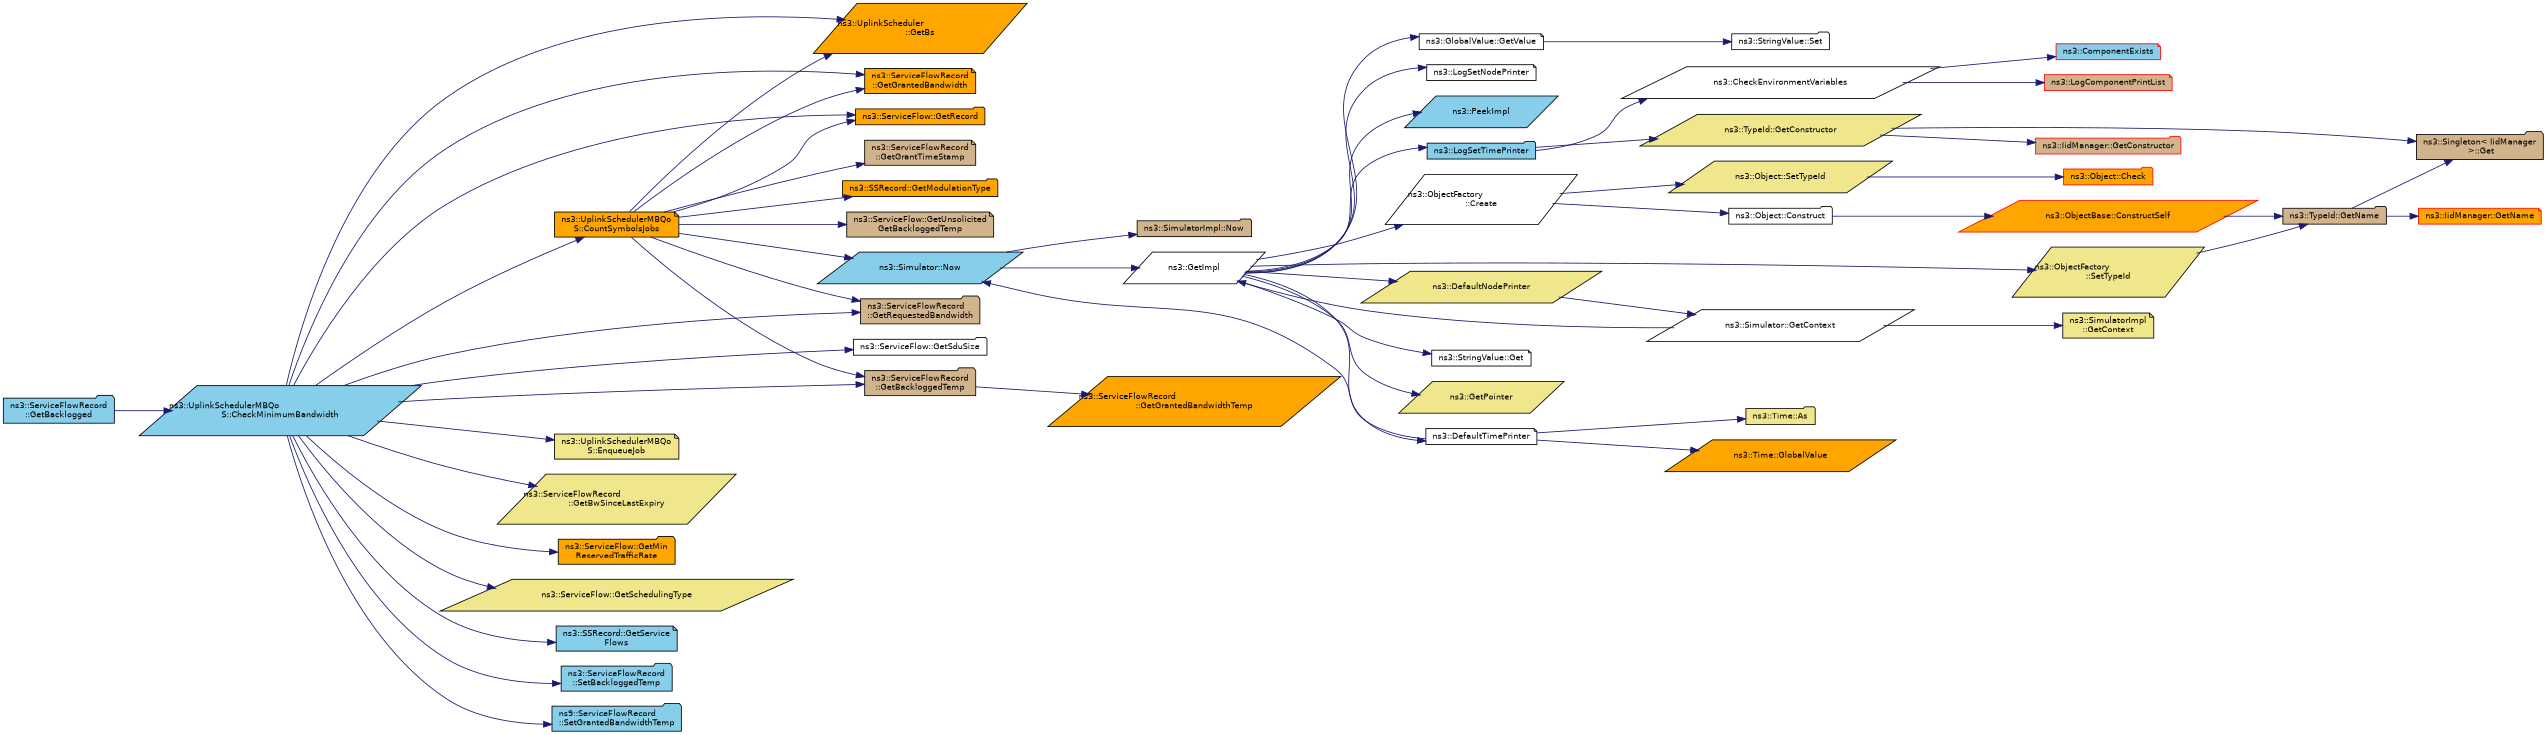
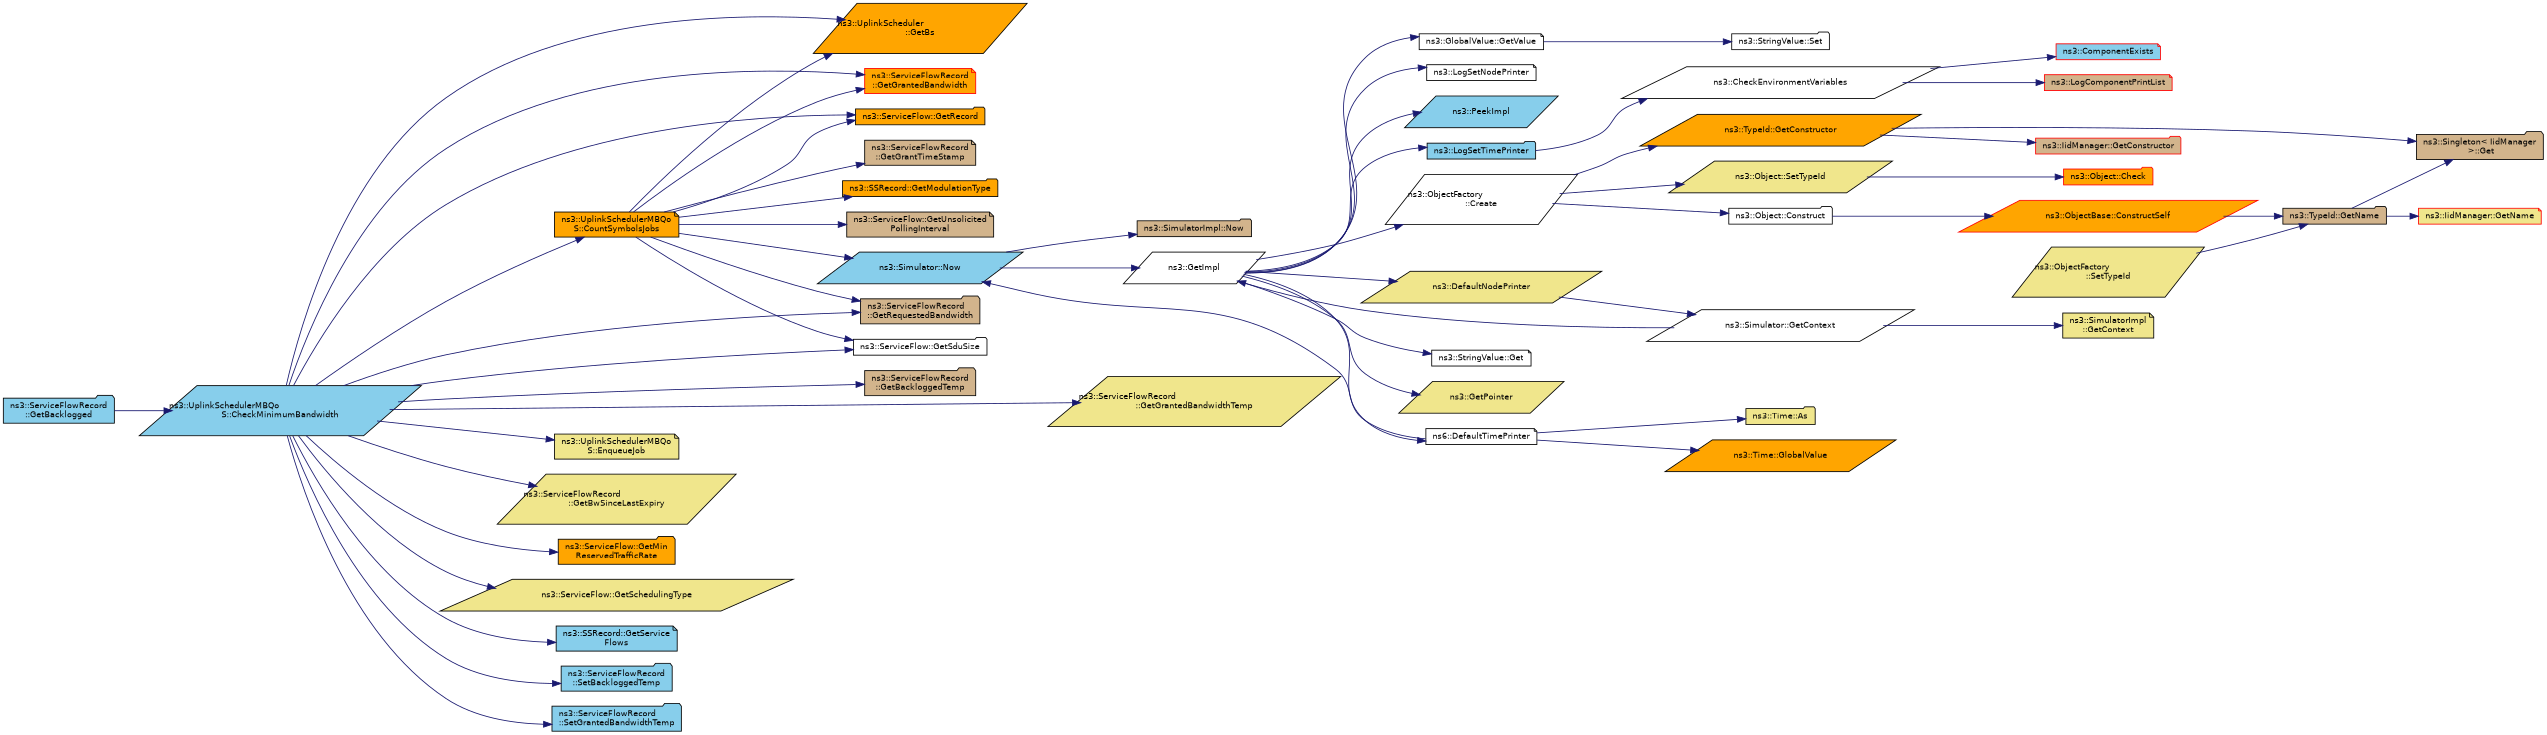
node "ns3::ServiceFlowRecord ::GetGrantedBandwidth": color black -> red
node "ns3::TypeId::GetConstructor": fillcolor khaki -> orange
edge "ns3::LogSetTimePrinter" -> "ns3::TypeId::GetConstructor": now "ns3::ObjectFactory ::Create" -> "ns3::TypeId::GetConstructor"
node "ns3::IidManager::GetName": fillcolor orange -> khaki
node "ns3::ServiceFlow::GetUnsolicited GetBackloggedTemp": label "ns3::ServiceFlow::GetUnsolicited GetBackloggedTemp" -> "ns3::ServiceFlow::GetUnsolicited PollingInterval"
edge "ns3::GetImpl" -> "ns3::ObjectFactory ::SetTypeId": removed
edge "ns3::UplinkSchedulerMBQo S::CountSymbolsJobs" -> "ns3::ServiceFlowRecord ::GetBackloggedTemp": now "ns3::UplinkSchedulerMBQo S::CountSymbolsJobs" -> "ns3::ServiceFlow::GetSduSize"
edge "ns3::ServiceFlowRecord ::GetBackloggedTemp" -> "ns3::ServiceFlowRecord ::GetGrantedBandwidthTemp": now "ns3::UplinkSchedulerMBQo S::CheckMinimumBandwidth" -> "ns3::ServiceFlowRecord ::GetGrantedBandwidthTemp"
node "ns3::ServiceFlowRecord ::GetGrantedBandwidthTemp": fillcolor orange -> khaki
node "ns3::DefaultTimePrinter": label "ns3::DefaultTimePrinter" -> "ns6::DefaultTimePrinter"
node "ns9::ServiceFlowRecord ::SetGrantedBandwidthTemp": label "ns9::ServiceFlowRecord ::SetGrantedBandwidthTemp" -> "ns3::ServiceFlowRecord ::SetGrantedBandwidthTemp"
